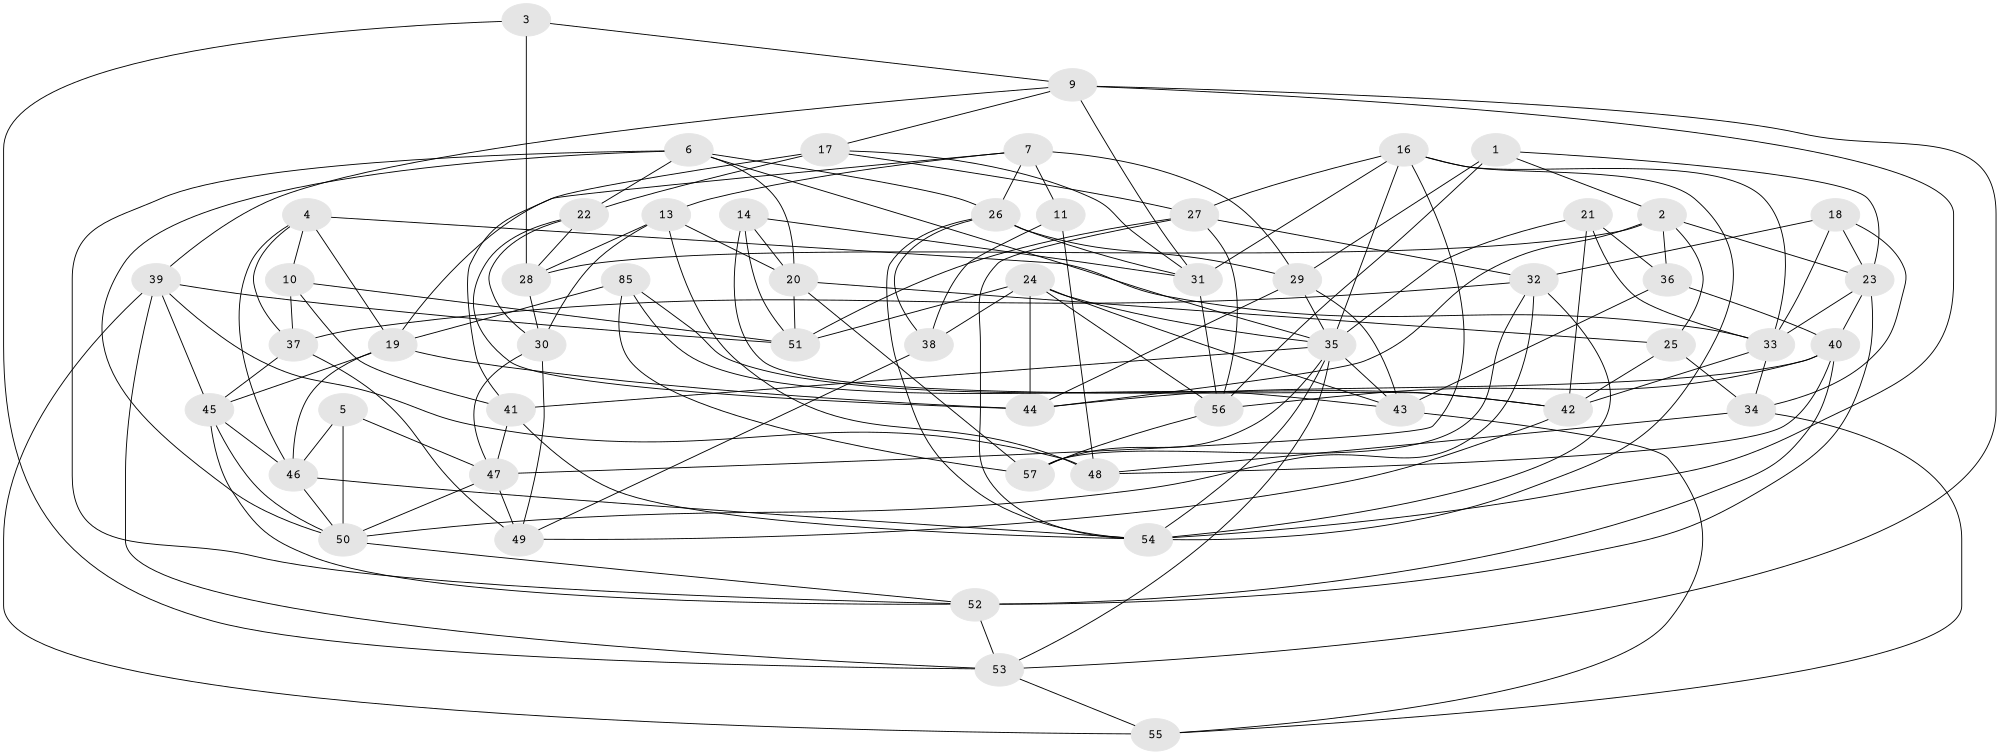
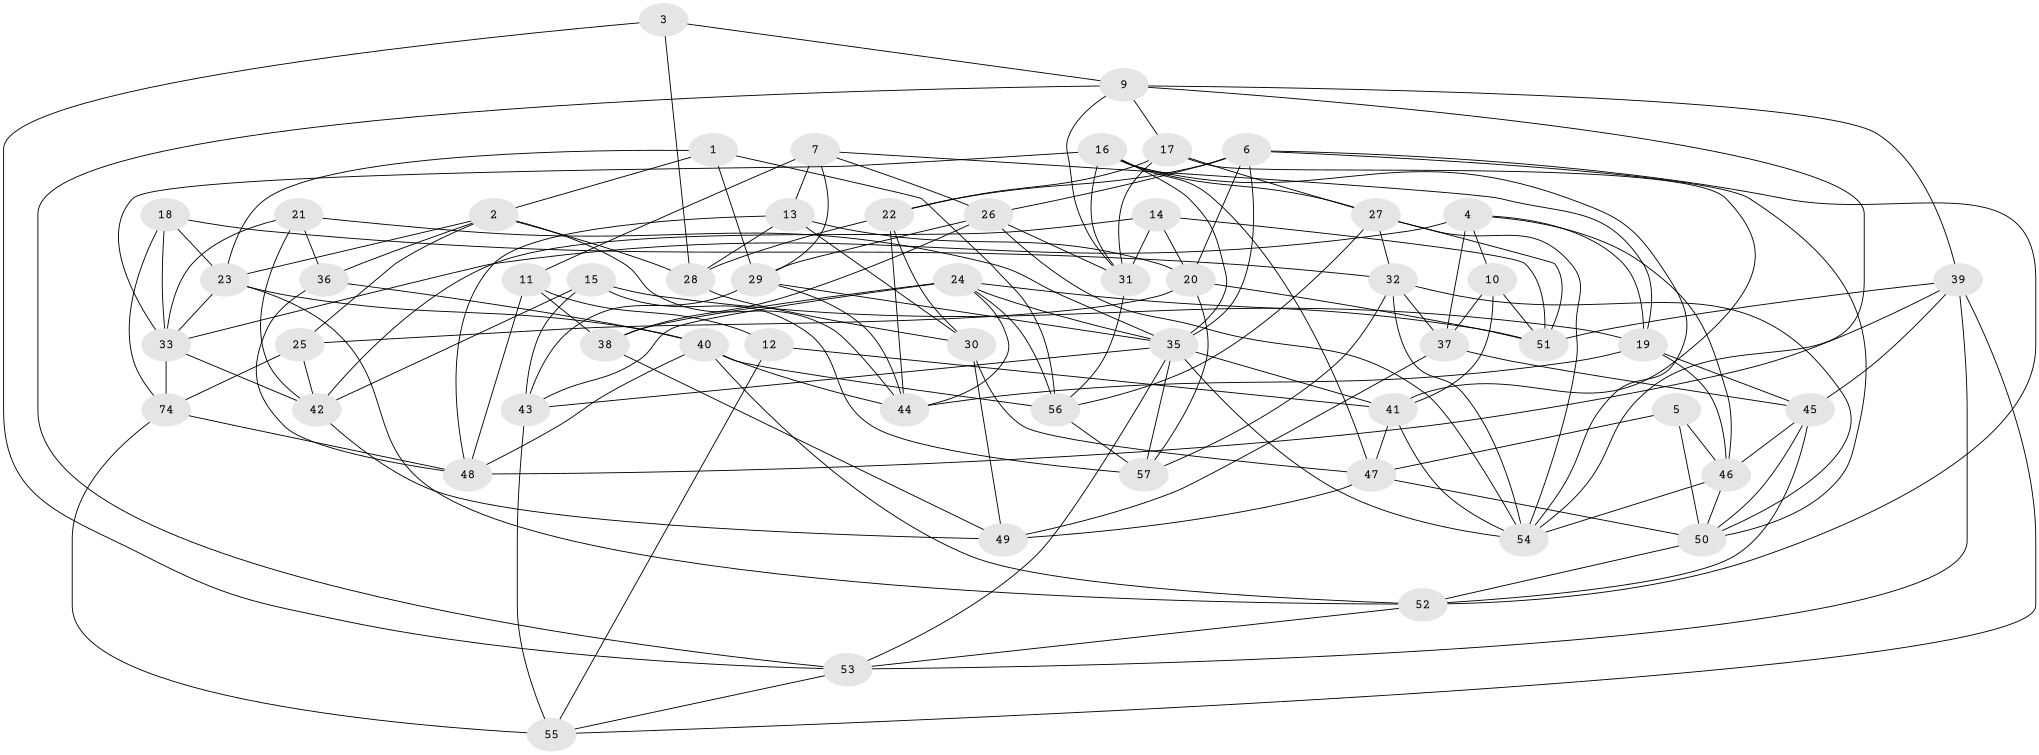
node "85": label "85" -> "15"
node "12": added
edge "36" -- "43": now "36" -- "48"
node "34": label "34" -> "74"
